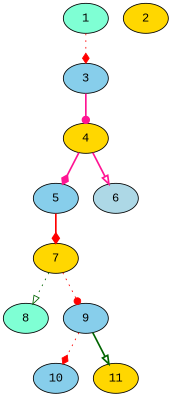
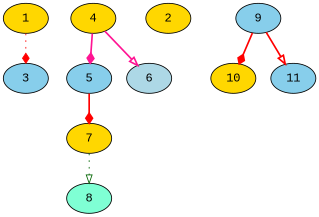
node "1": fillcolor aquamarine -> gold
edge "3" -> "4": removed
edge "7" -> "9": removed
edge "9" -> "10": style dotted -> bold
edge "9" -> "11": color darkgreen -> red
node "10": fillcolor skyblue -> gold
node "11": fillcolor gold -> skyblue
